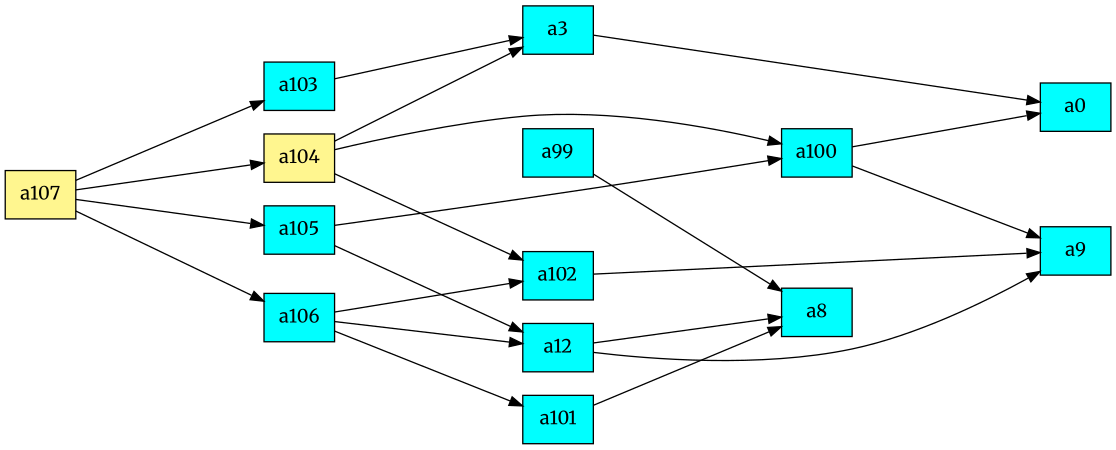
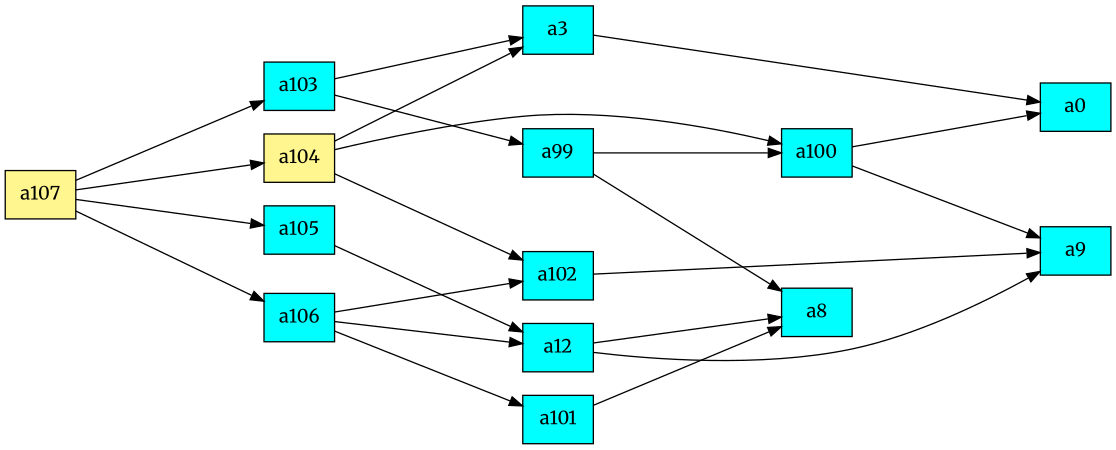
edge "a103" -> "a99": added
edge "a105" -> "a100": now "a99" -> "a100"
